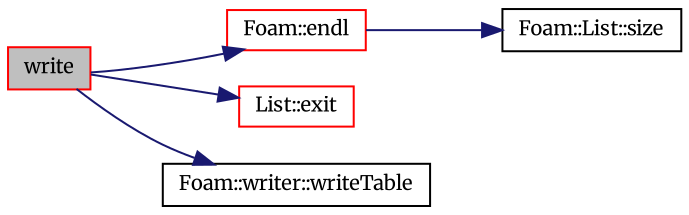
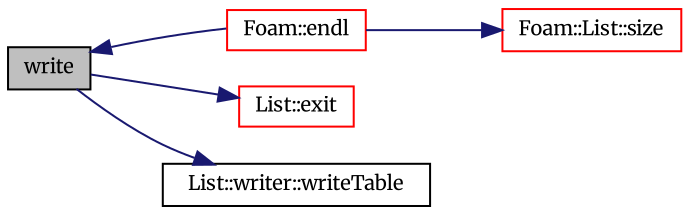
node "Foam::List::size": color black -> red
edge "write" -> "Foam::endl": reversed
node "write": color red -> black
node "Foam::writer::writeTable": label "Foam::writer::writeTable" -> "List::writer::writeTable"
